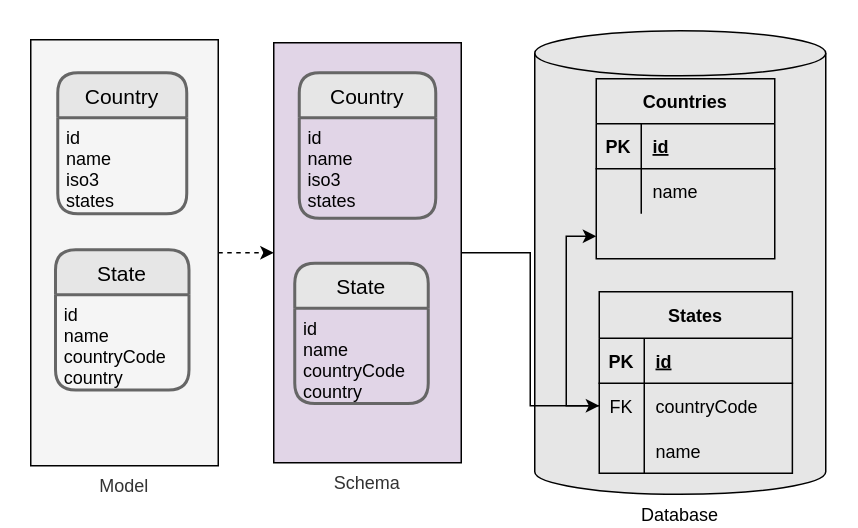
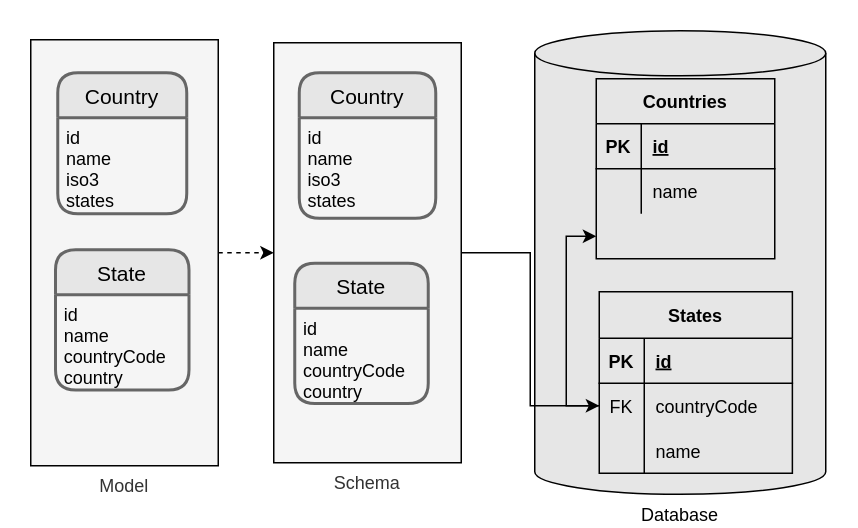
node "Schema": fillcolor #e1d5e7 -> #f5f5f5
